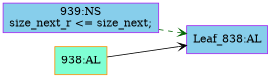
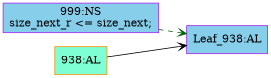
node "939:NS size_next_r <= size_next;": label "939:NS size_next_r <= size_next;" -> "999:NS size_next_r <= size_next;"
node "Leaf_838:AL": label "Leaf_838:AL" -> "Leaf_938:AL"
